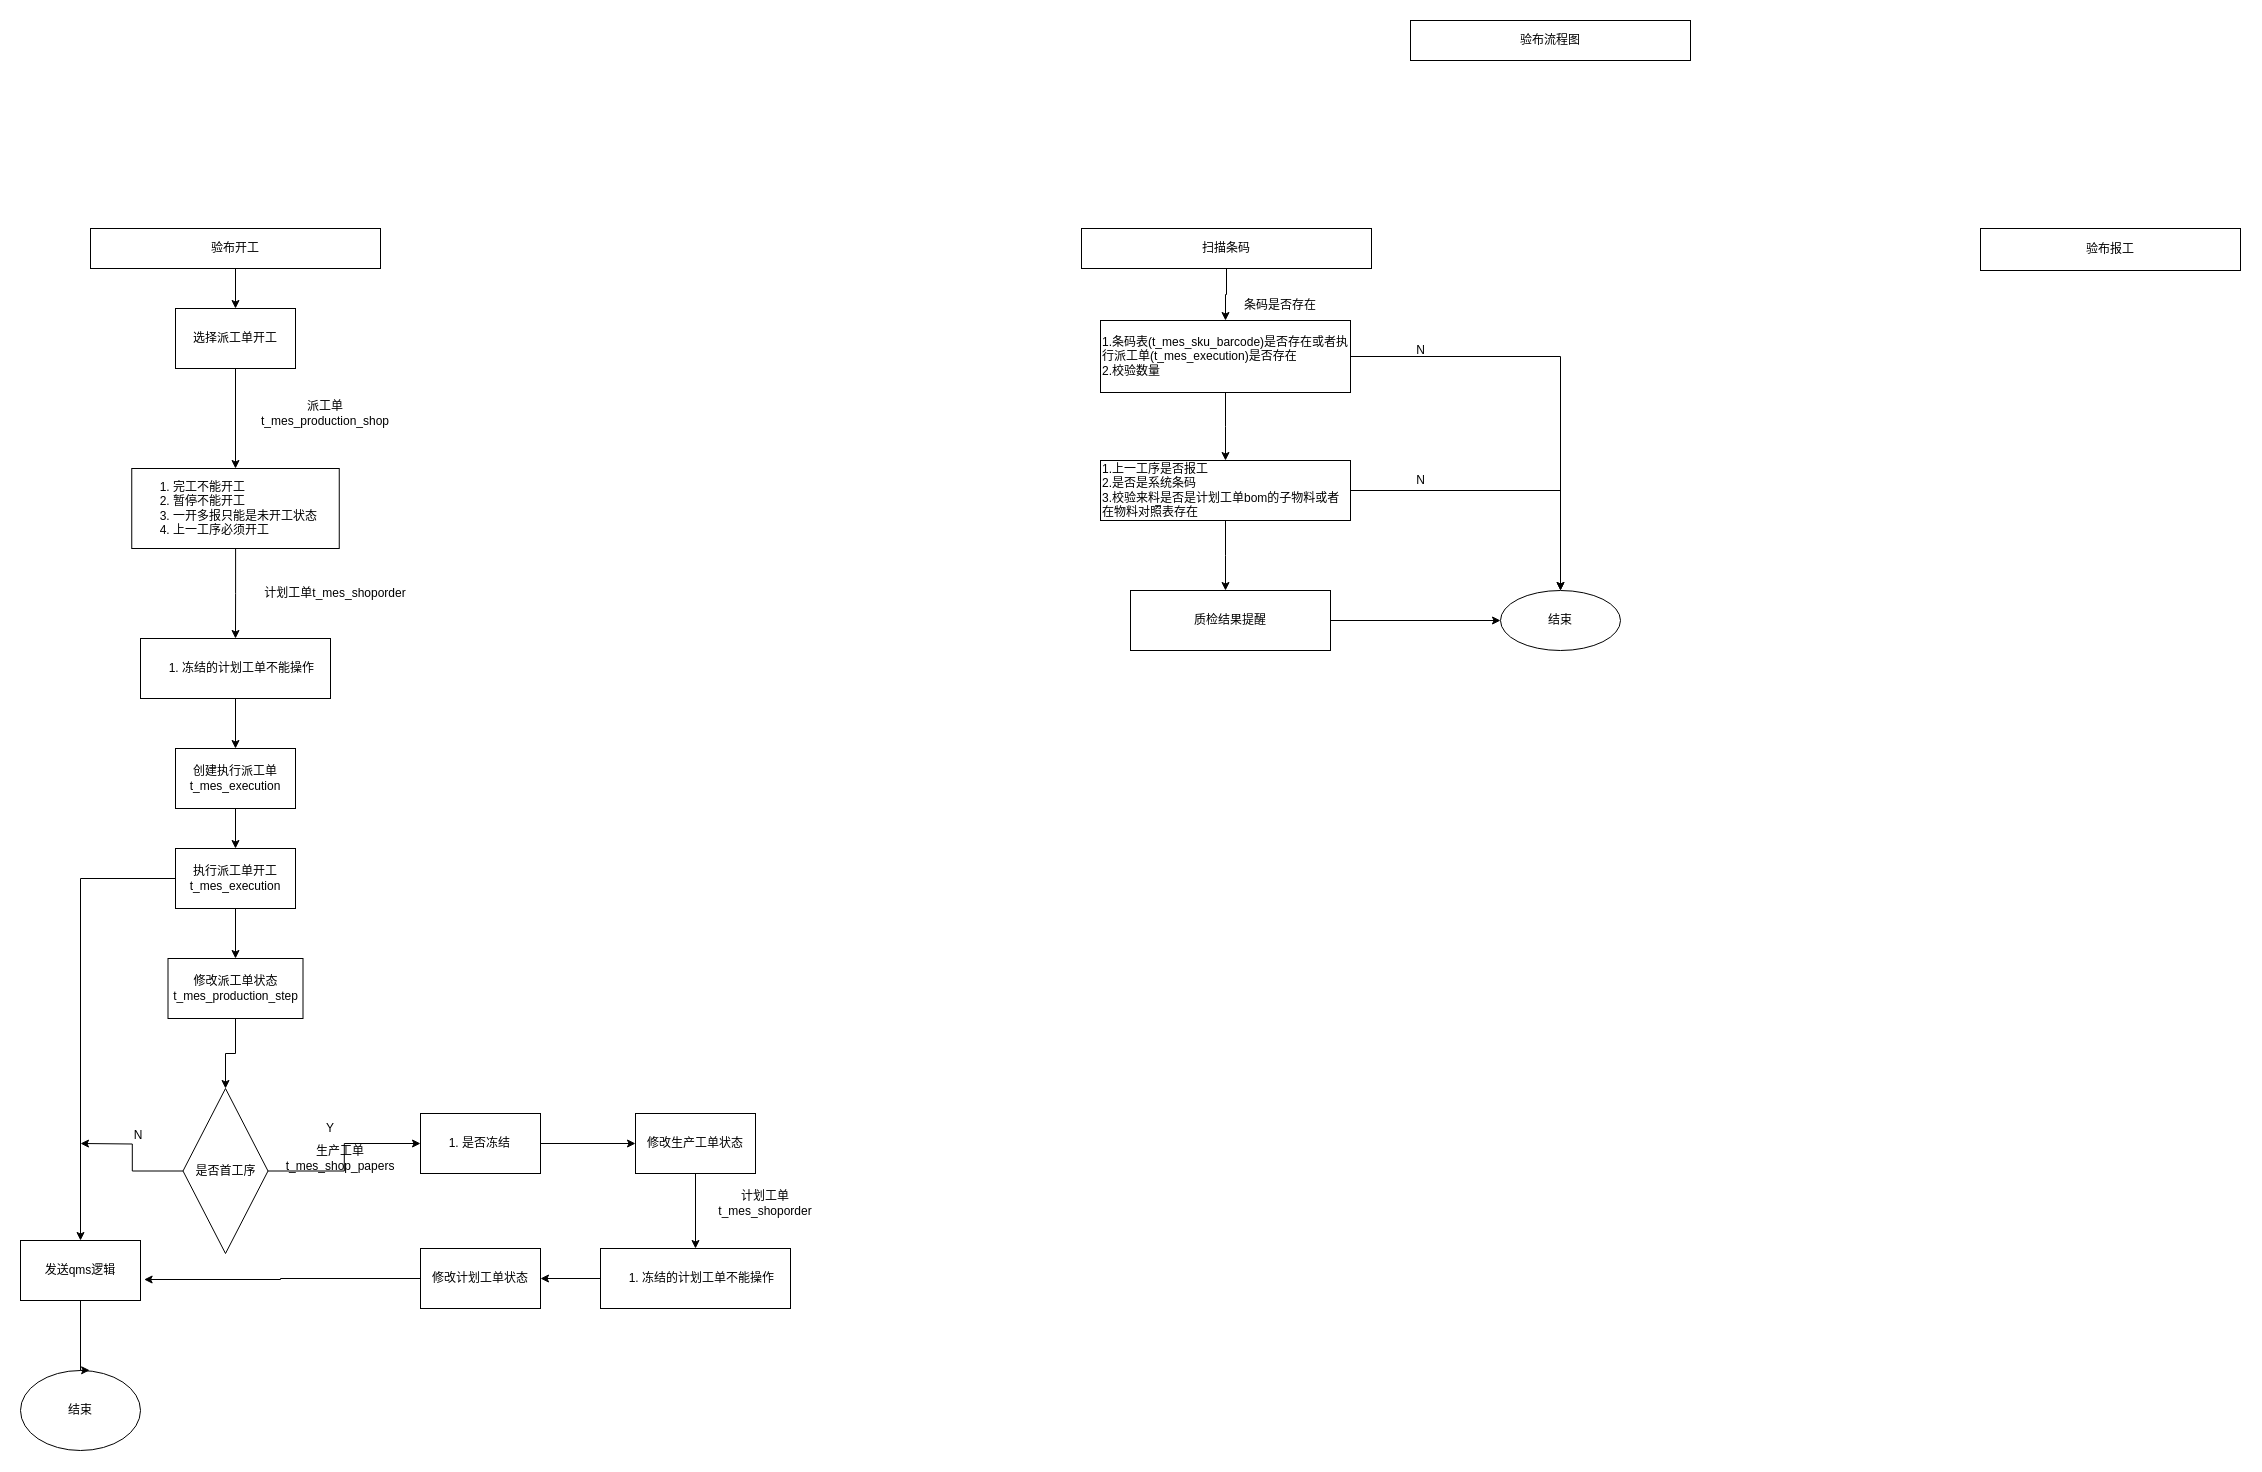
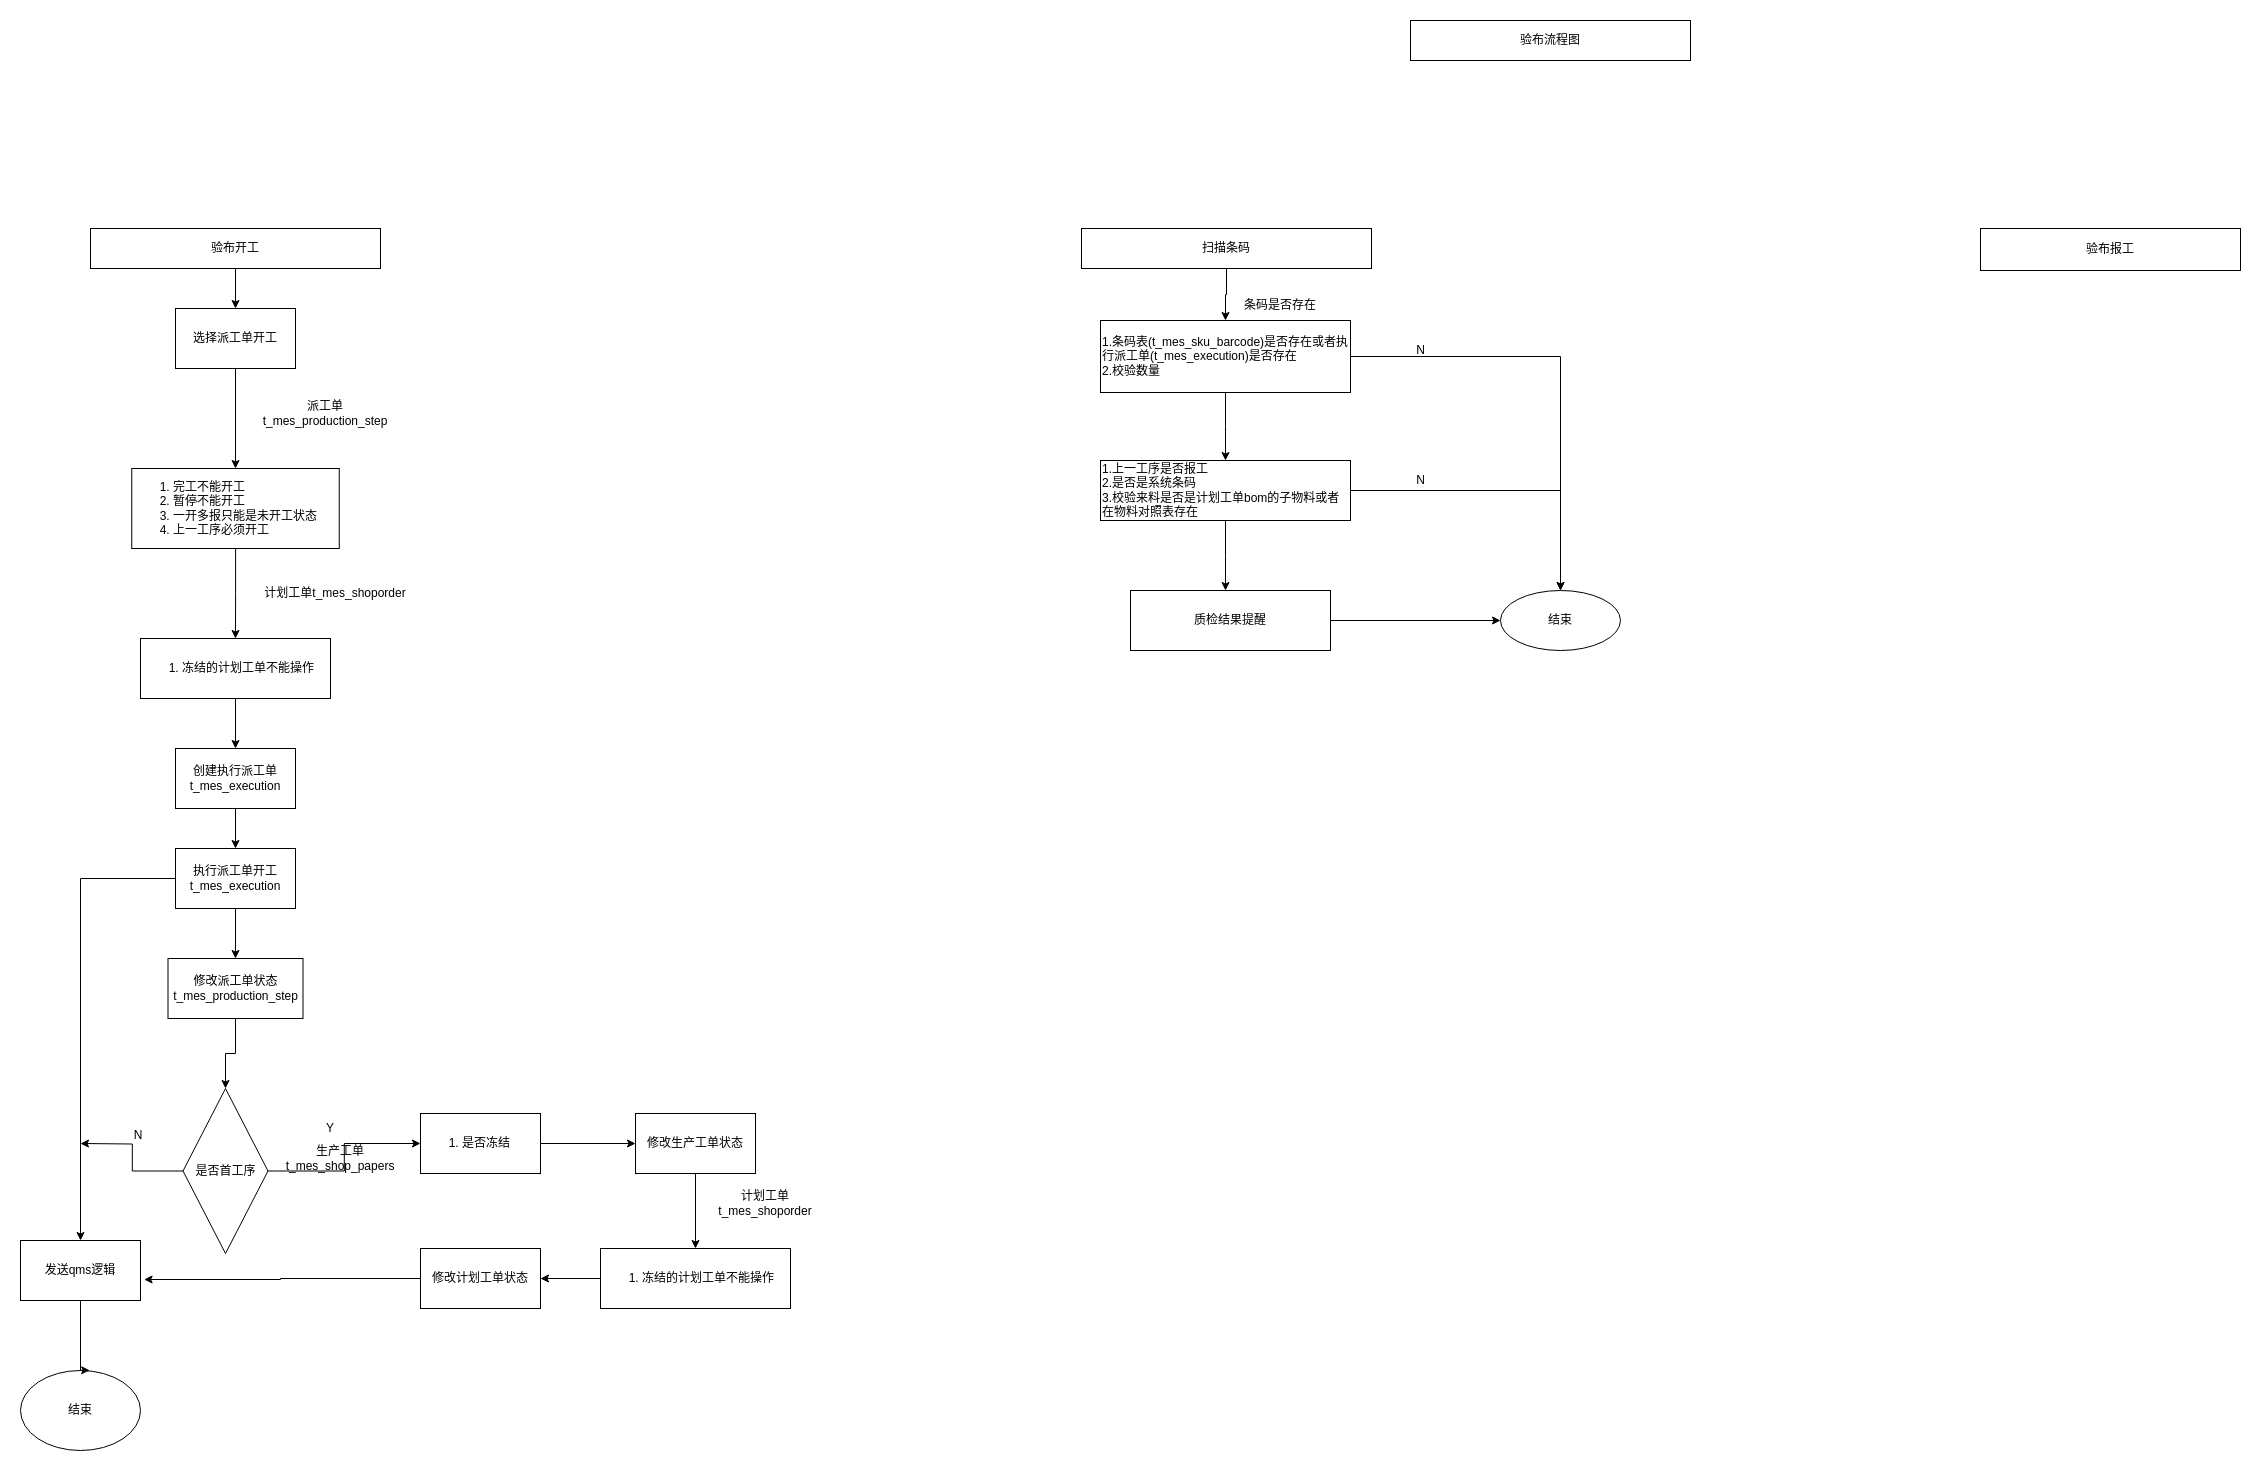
node "派工单t_mes_production_shop": label "派工单t_mes_production_shop" -> "派工单t_mes_production_step"
